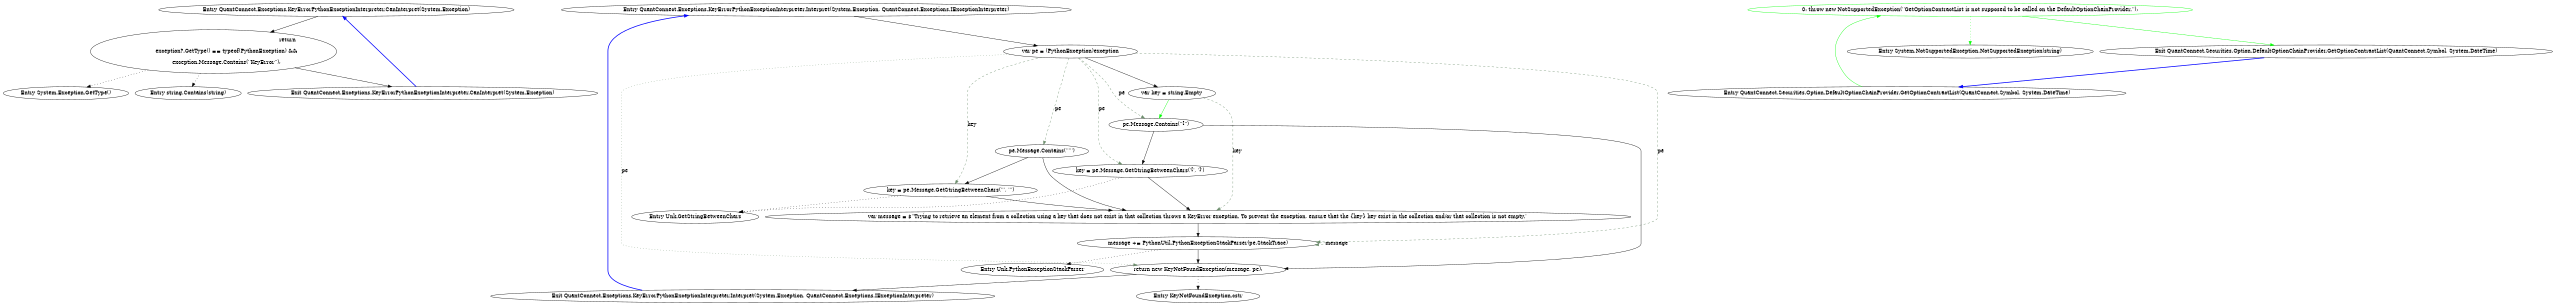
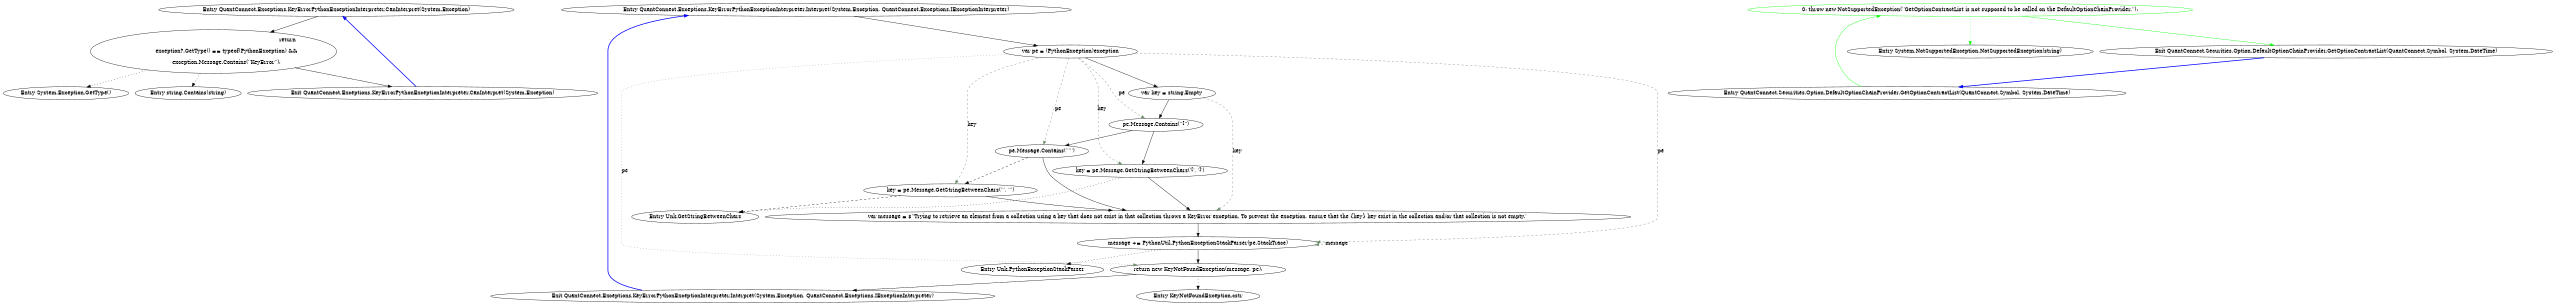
edge "var key = string.Empty" -> "pe.Message.Contains(''['')": color green -> black
edge "var pe = (PythonException)exception" -> "key = pe.Message.GetStringBetweenChars('[', ']')": label "pe" -> "key"
edge "pe.Message.Contains(''['')" -> "return new KeyNotFoundException(message, pe);": now "pe.Message.Contains(''['')" -> "pe.Message.Contains(''''')"
edge "pe.Message.Contains(''''')" -> "key = pe.Message.GetStringBetweenChars(''', ''')": style solid -> dashed
edge "key = pe.Message.GetStringBetweenChars(''', ''')" -> "Entry Unk.GetStringBetweenChars": style dotted -> dashed
